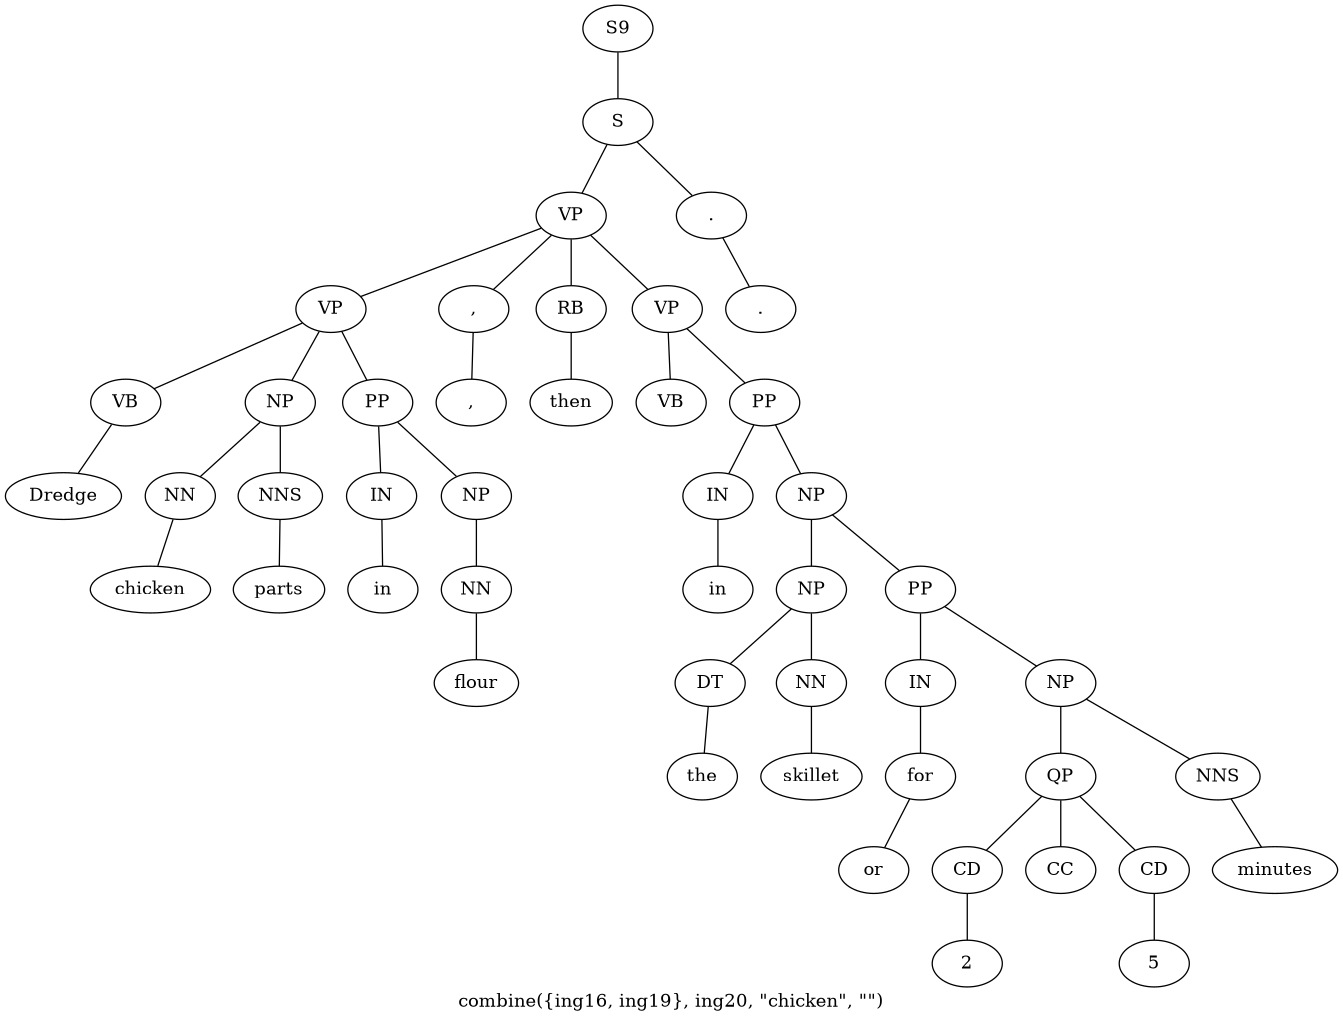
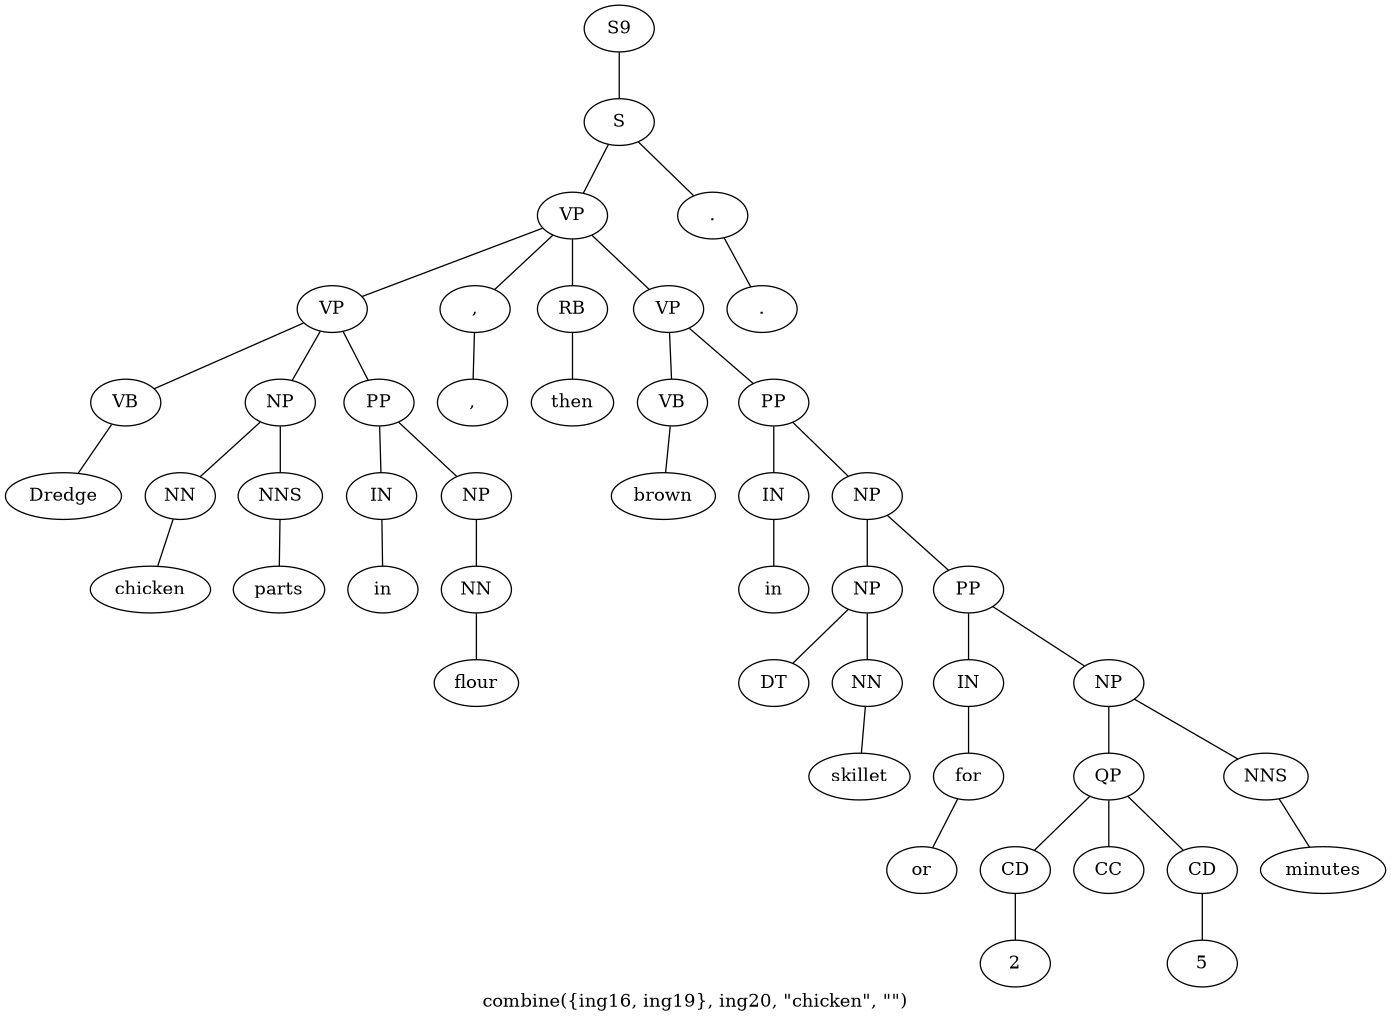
node "brown": added
node "the": removed
